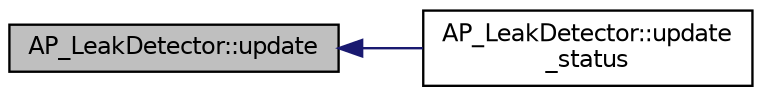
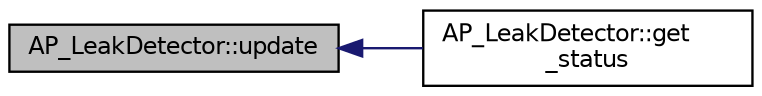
node "AP_LeakDetector::update _status": label "AP_LeakDetector::update _status" -> "AP_LeakDetector::get _status"
